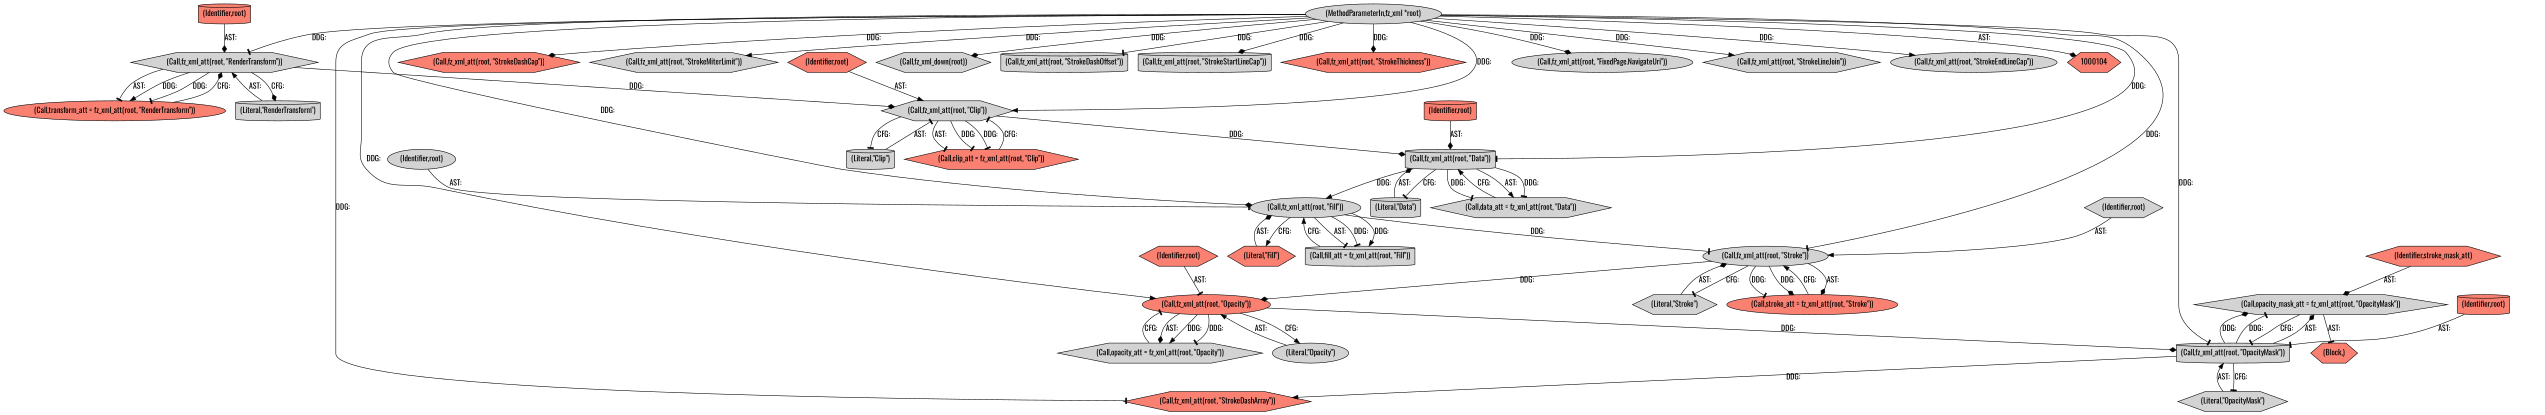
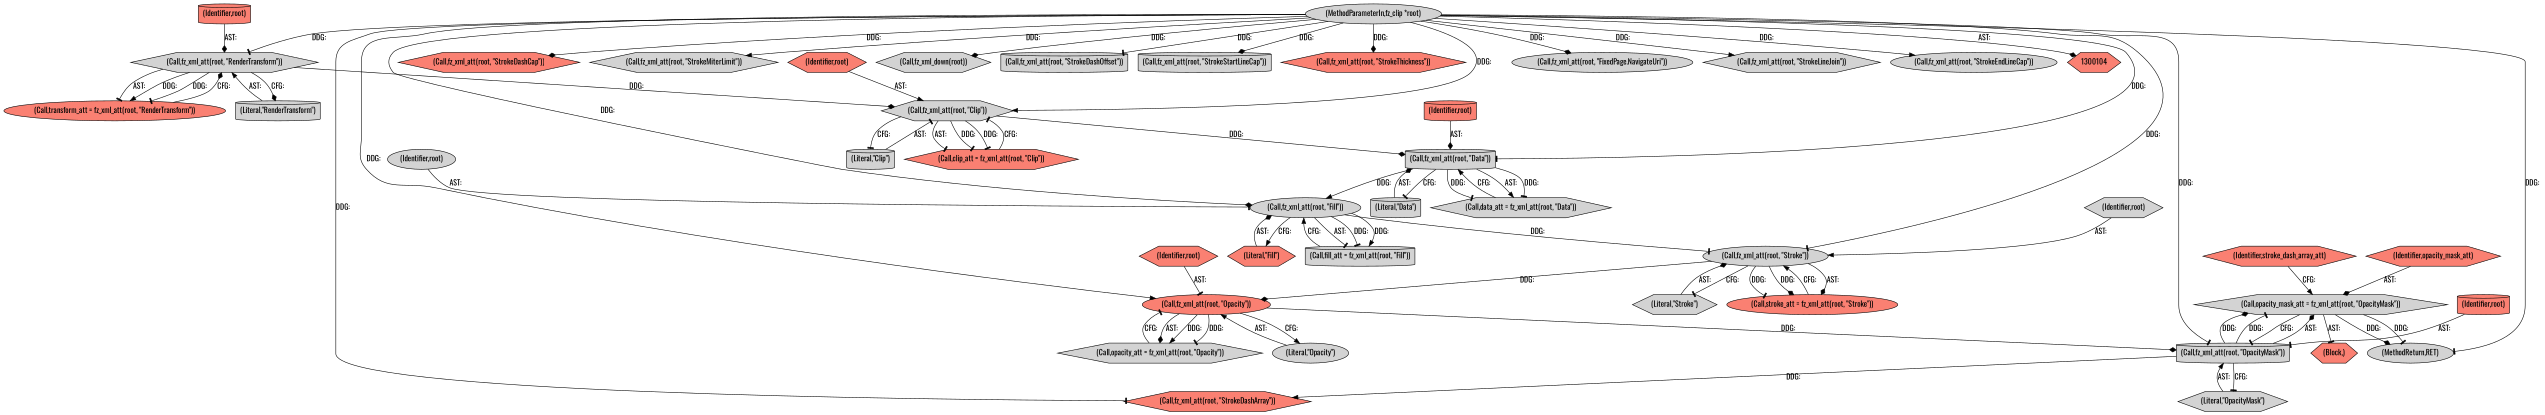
node "(MethodParameterIn,fz_xml *root)": label "(MethodParameterIn,fz_xml *root)" -> "(MethodParameterIn,fz_clip *root)"
node "1000104": label "1000104" -> "1300104"
node "(Identifier,stroke_dash_array_att)": added
node "(Identifier,stroke_mask_att)": label "(Identifier,stroke_mask_att)" -> "(Identifier,opacity_mask_att)"
node "(MethodReturn,RET)": added
